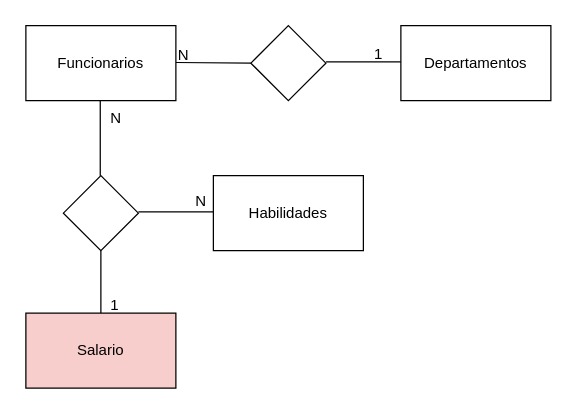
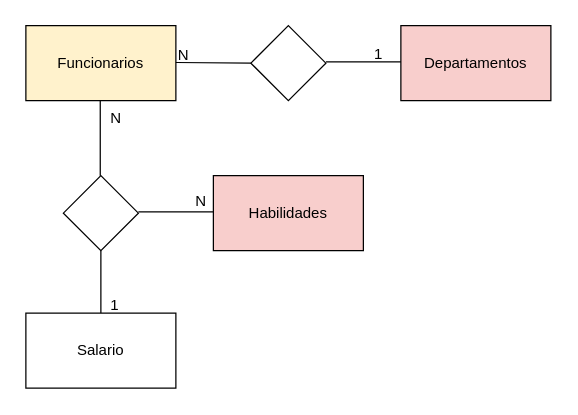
node "Funcionarios": fillcolor #ffffff -> #fff2cc
node "Departamentos": fillcolor #ffffff -> #f8cecc
node "Habilidades": fillcolor #ffffff -> #f8cecc
node "Salario": fillcolor #f8cecc -> #ffffff
